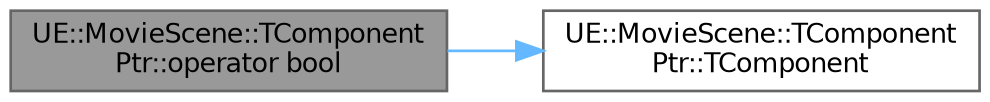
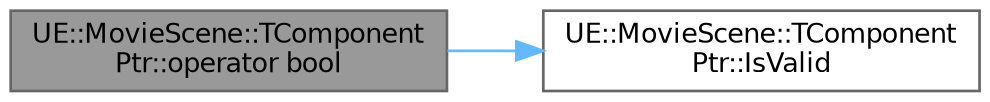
node "UE::MovieScene::TComponent Ptr::TComponent": label "UE::MovieScene::TComponent Ptr::TComponent" -> "UE::MovieScene::TComponent Ptr::IsValid"
